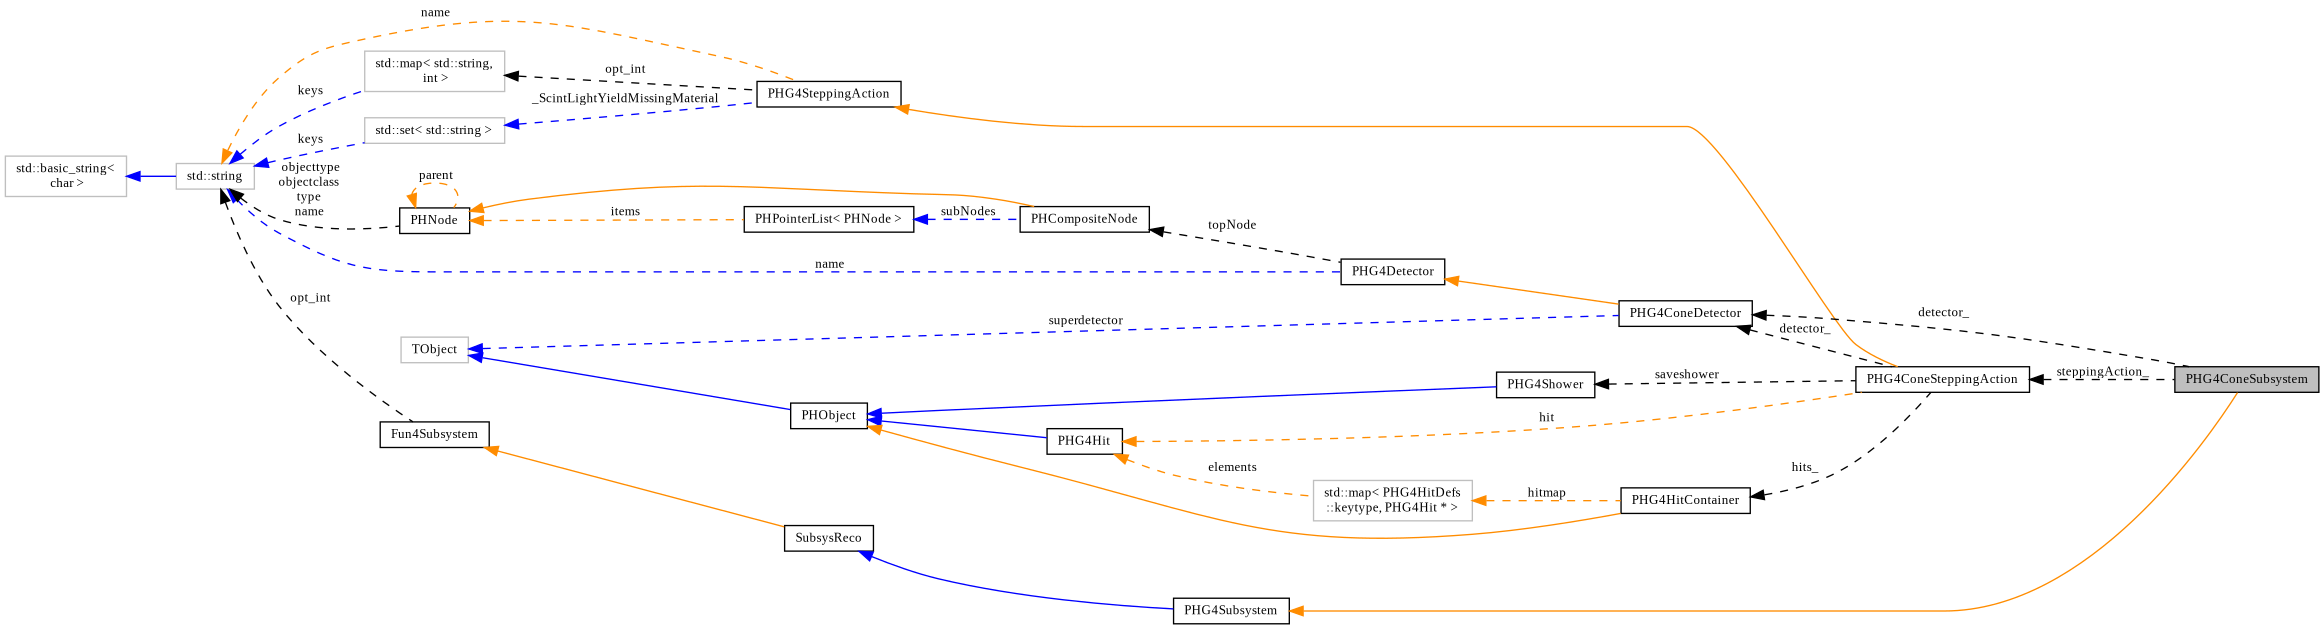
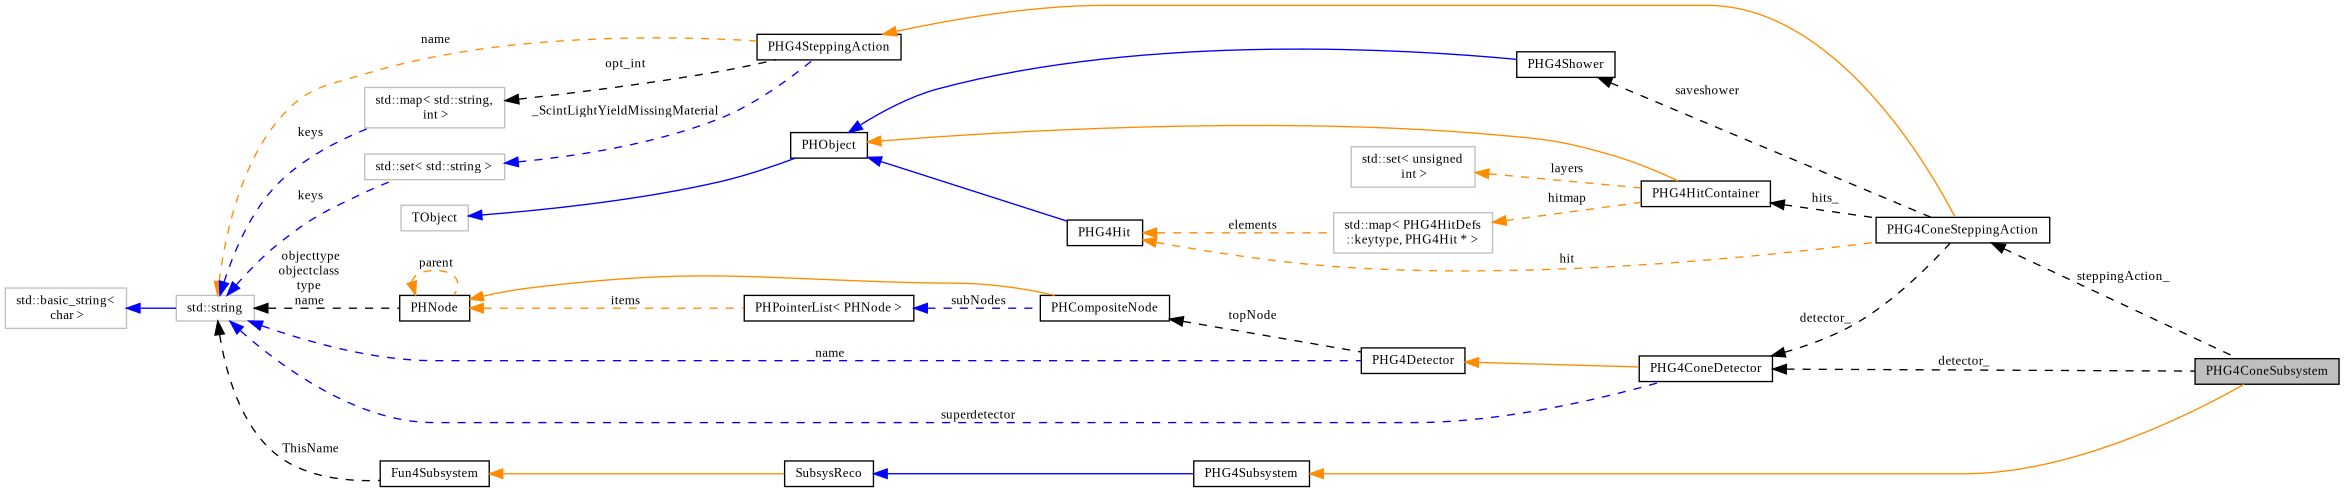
node "std::set< unsigned int >": added
edge "Fun4Subsystem" -> "std::string": label " opt_int" -> " ThisName"
edge "PHG4ConeDetector" -> "TObject": now "PHG4ConeDetector" -> "std::string"
